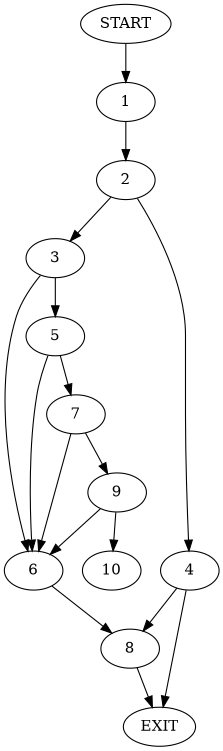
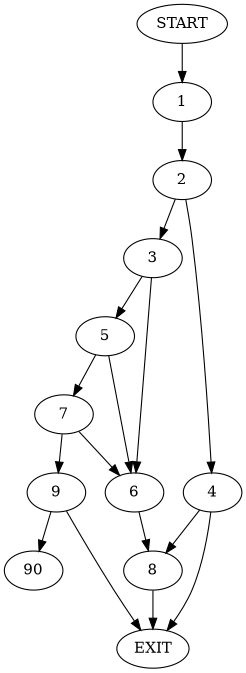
edge "9" -> "6": now "9" -> "EXIT"
node "10": label "10" -> "90"
